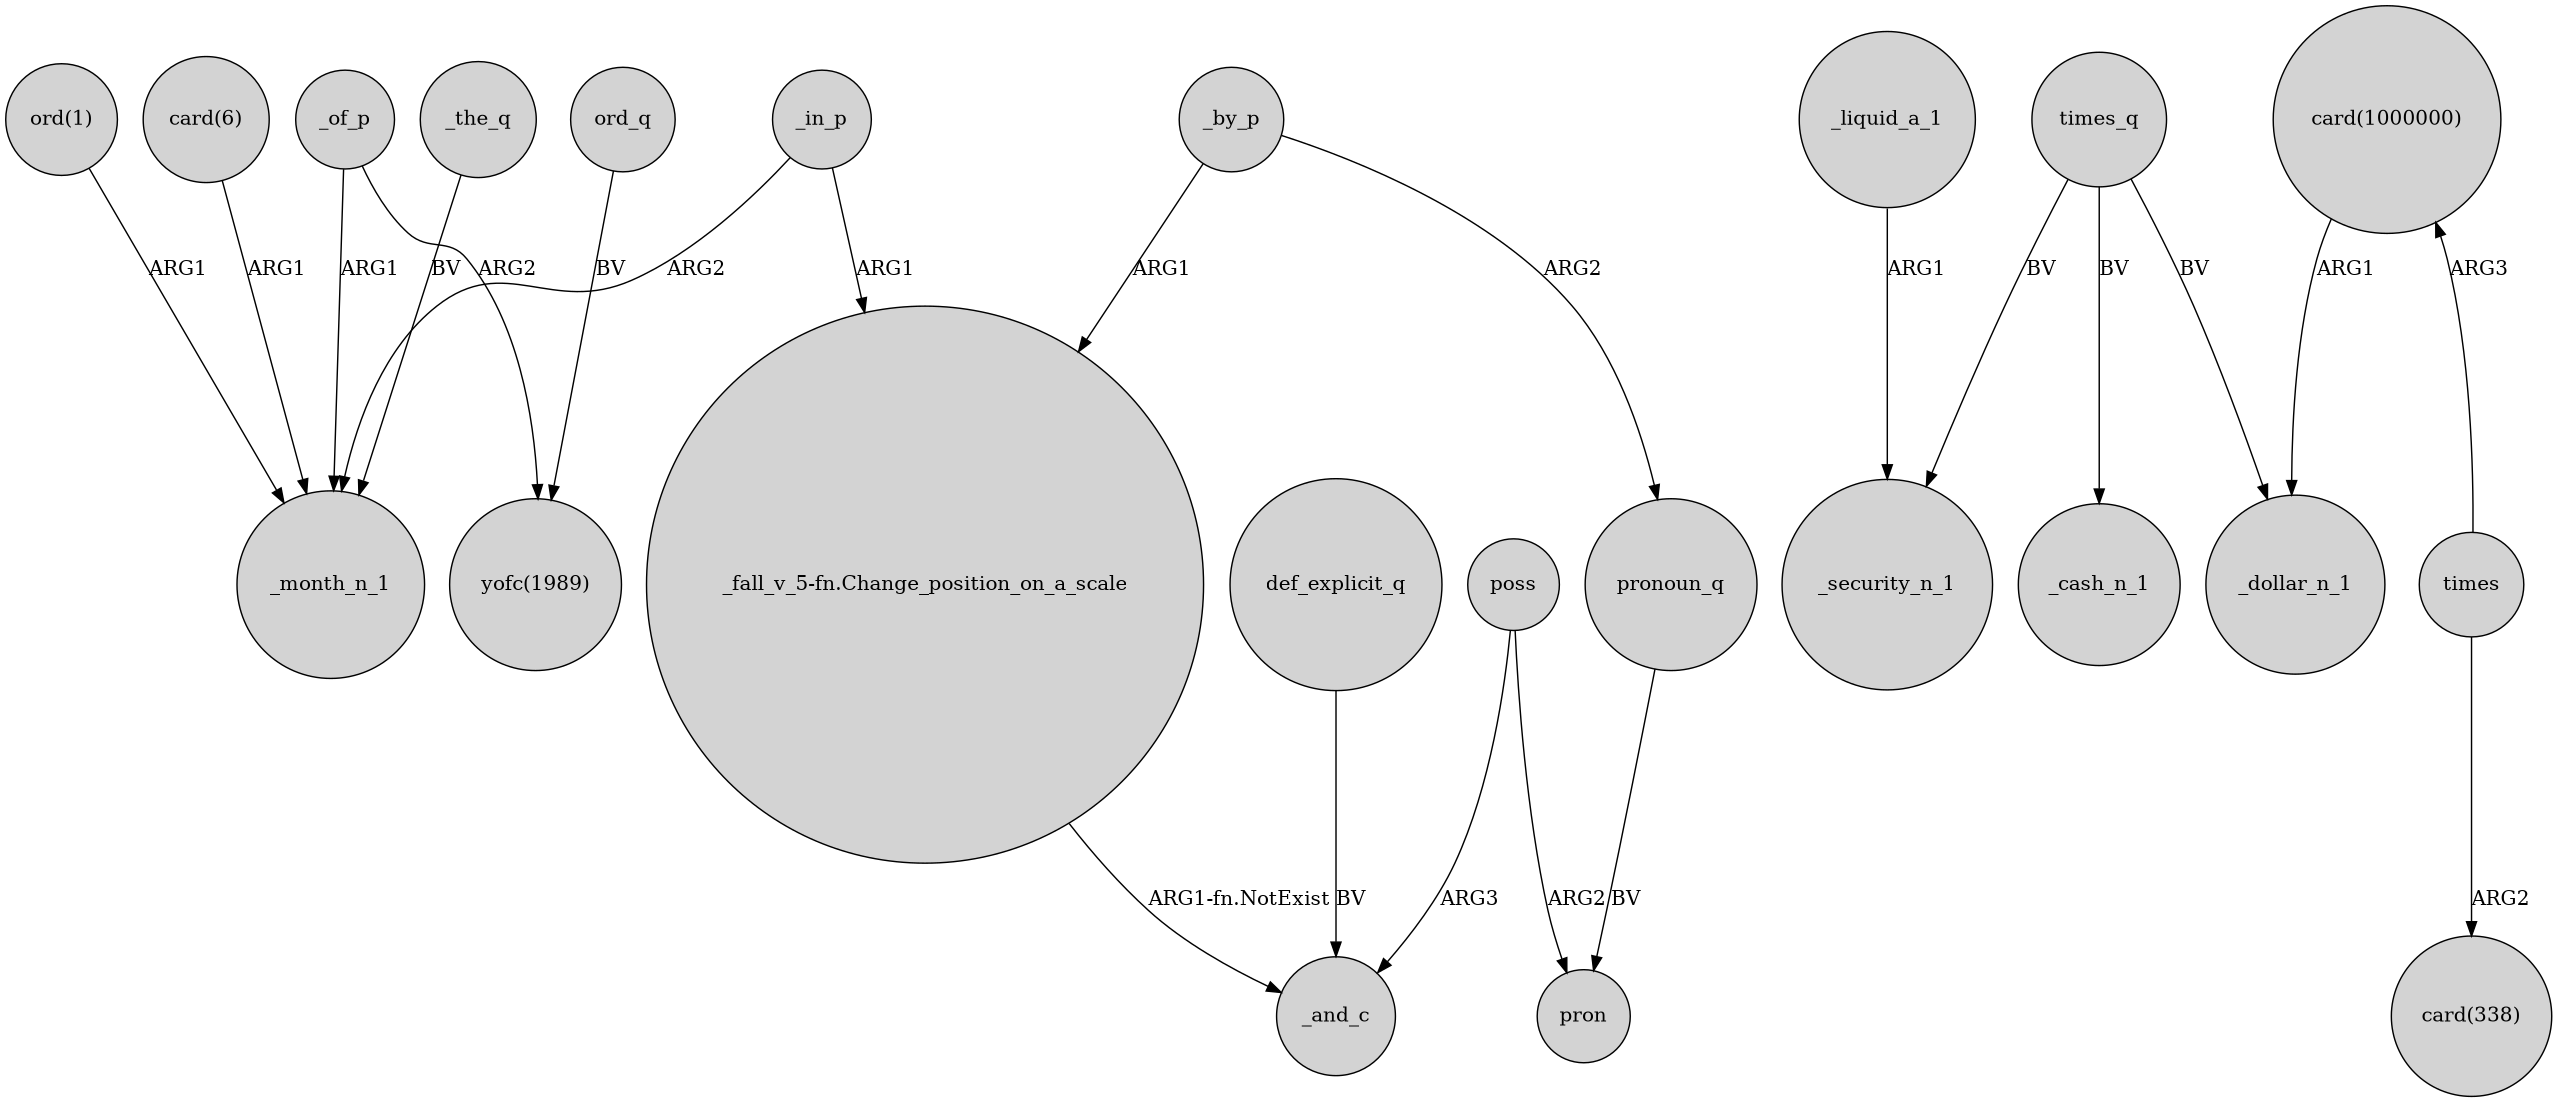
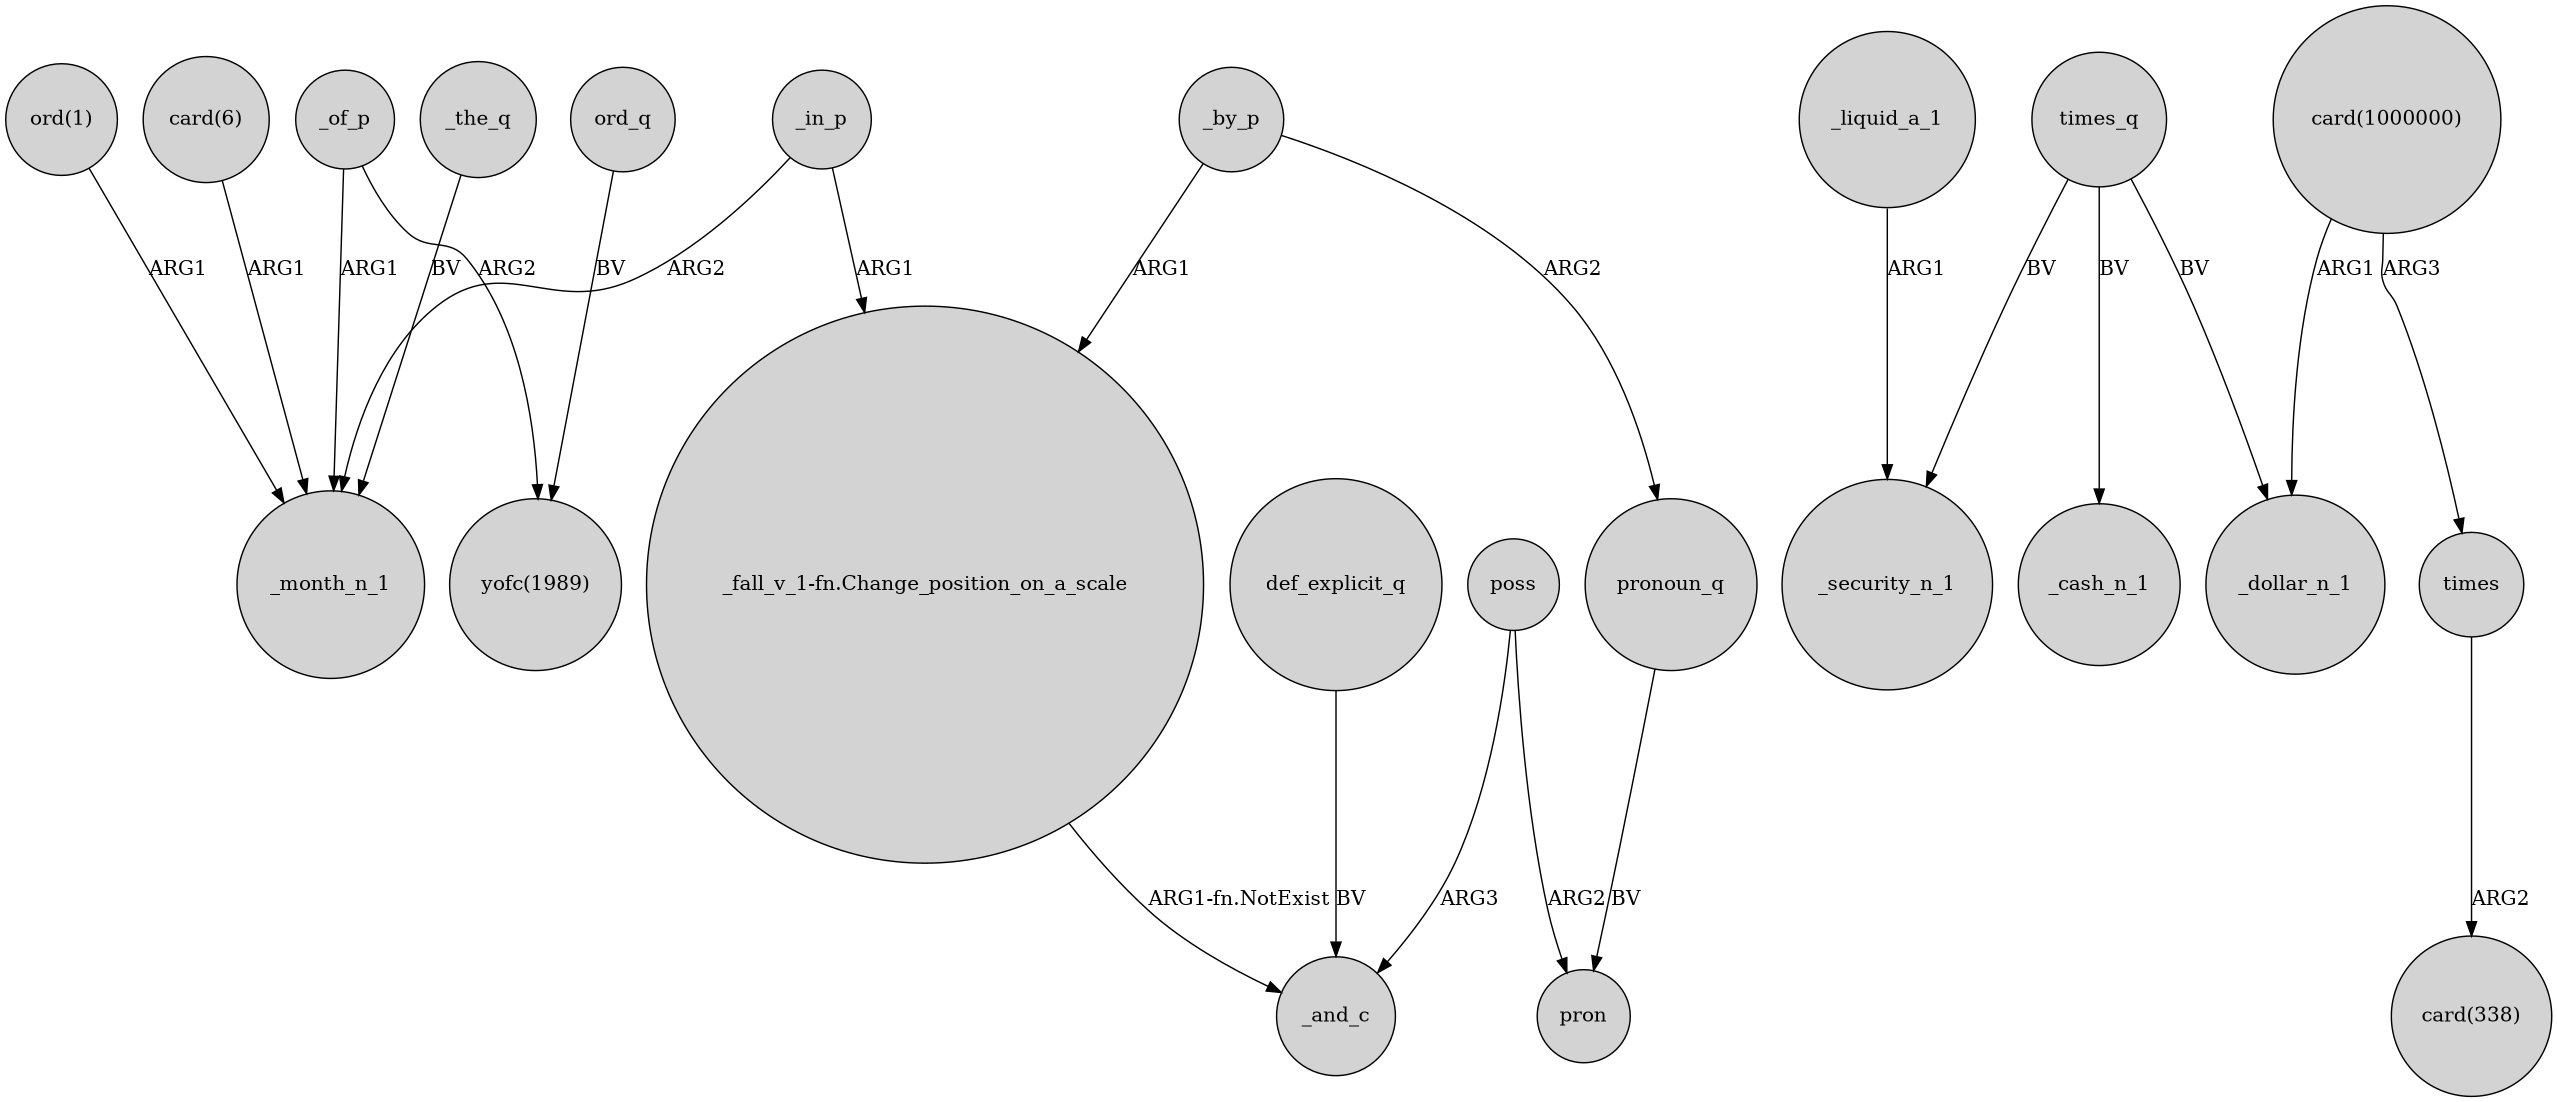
edge "times" -> "card(1000000)": reversed
node "_fall_v_5-fn.Change_position_on_a_scale": label "_fall_v_5-fn.Change_position_on_a_scale" -> "_fall_v_1-fn.Change_position_on_a_scale"
